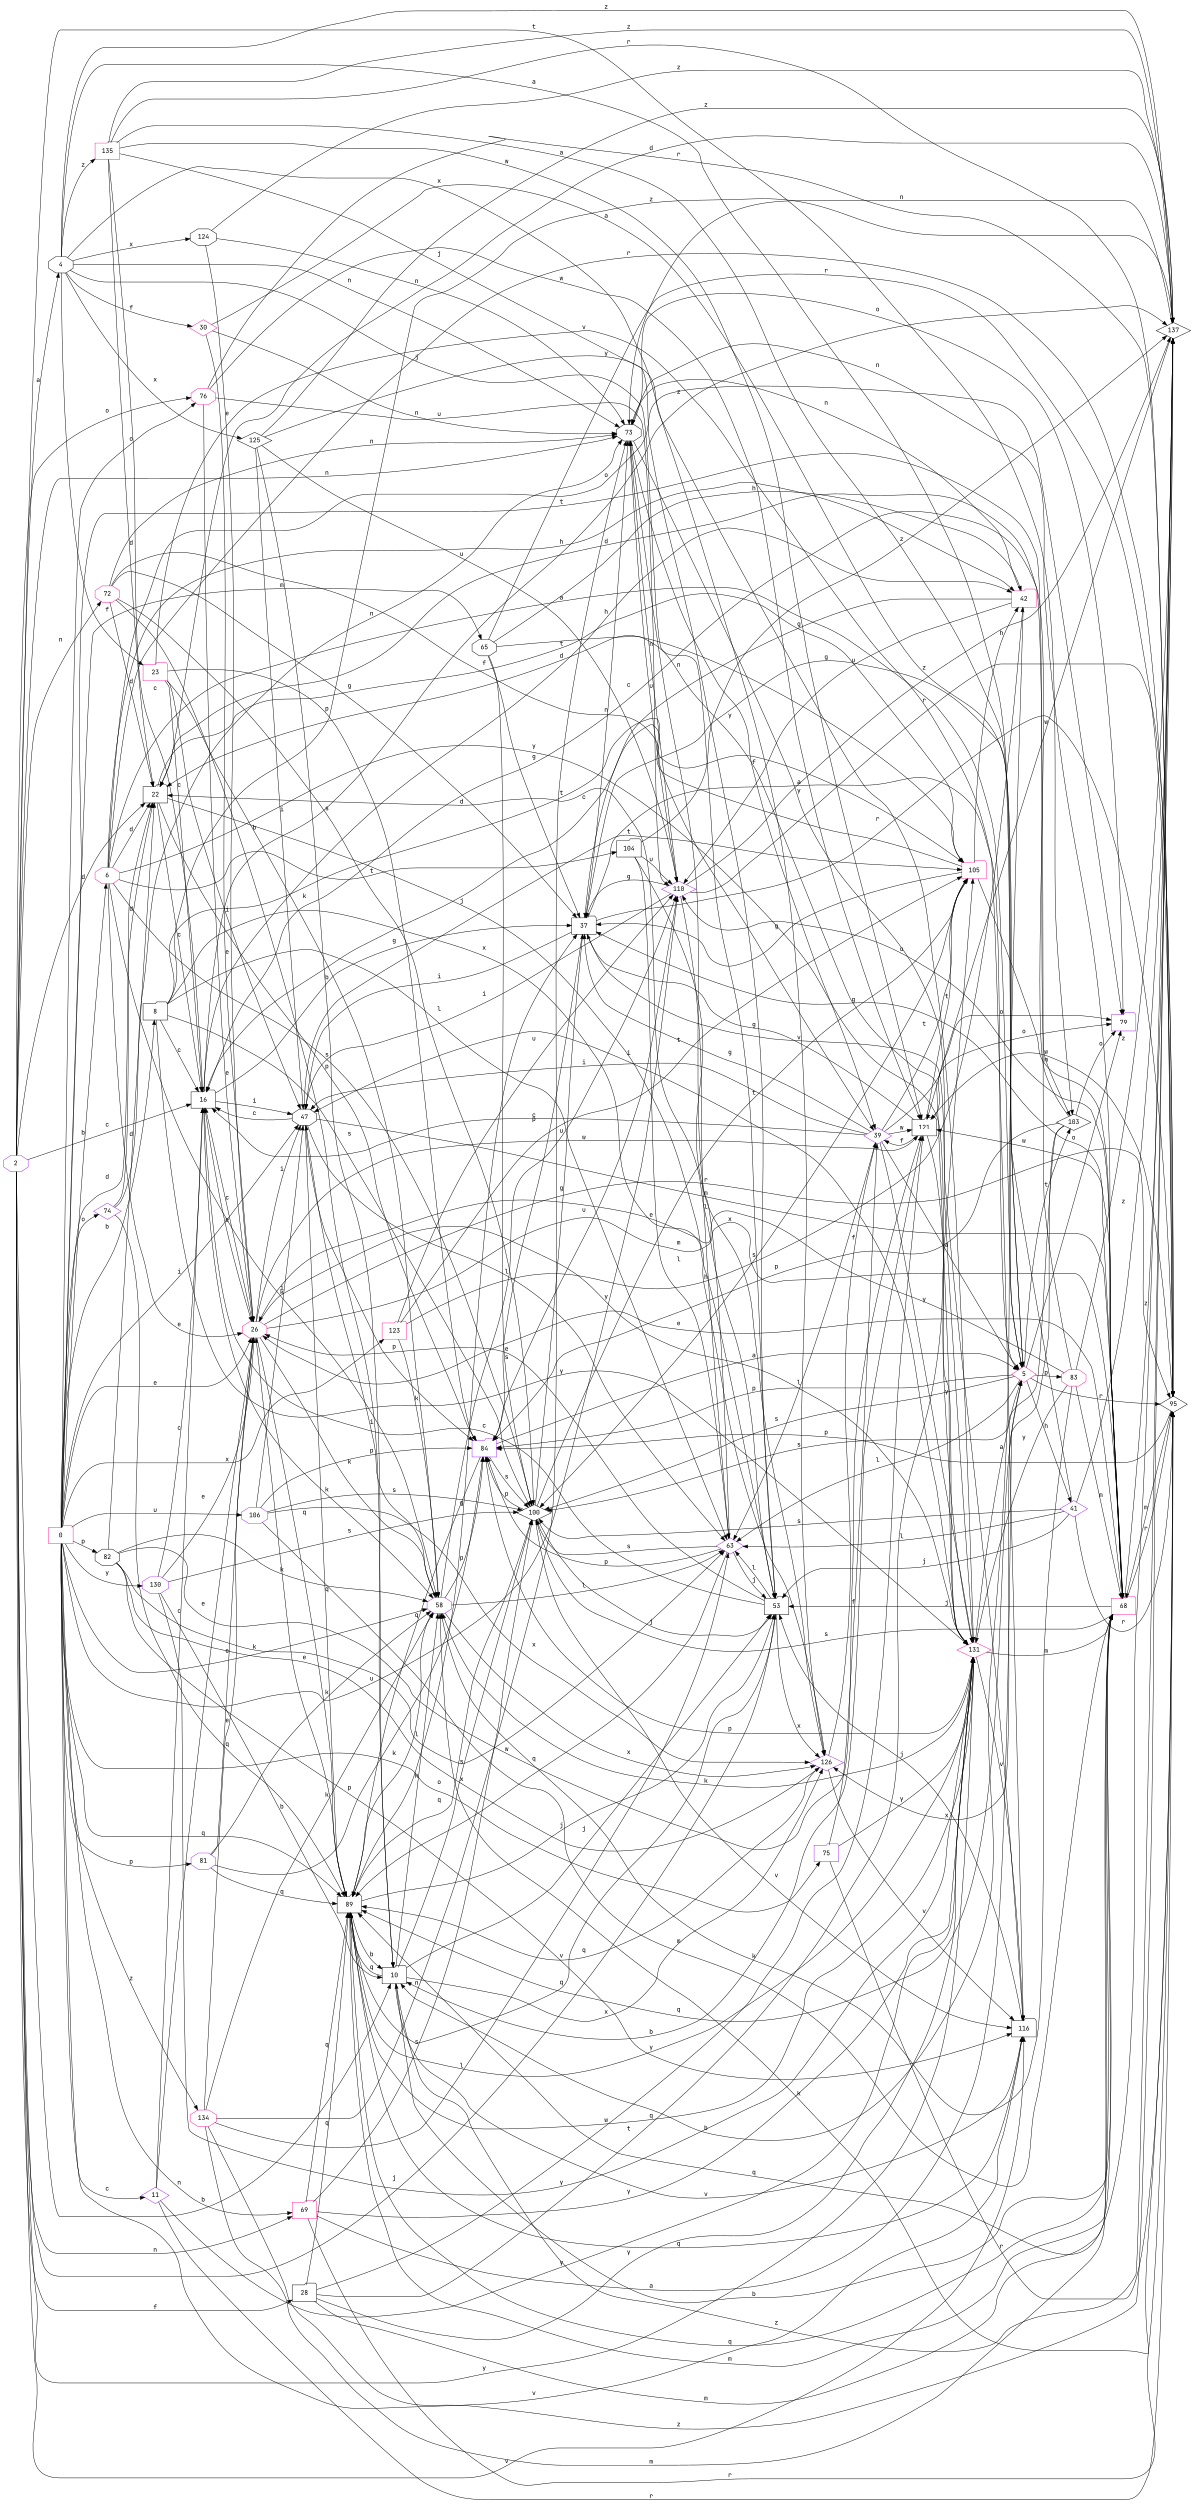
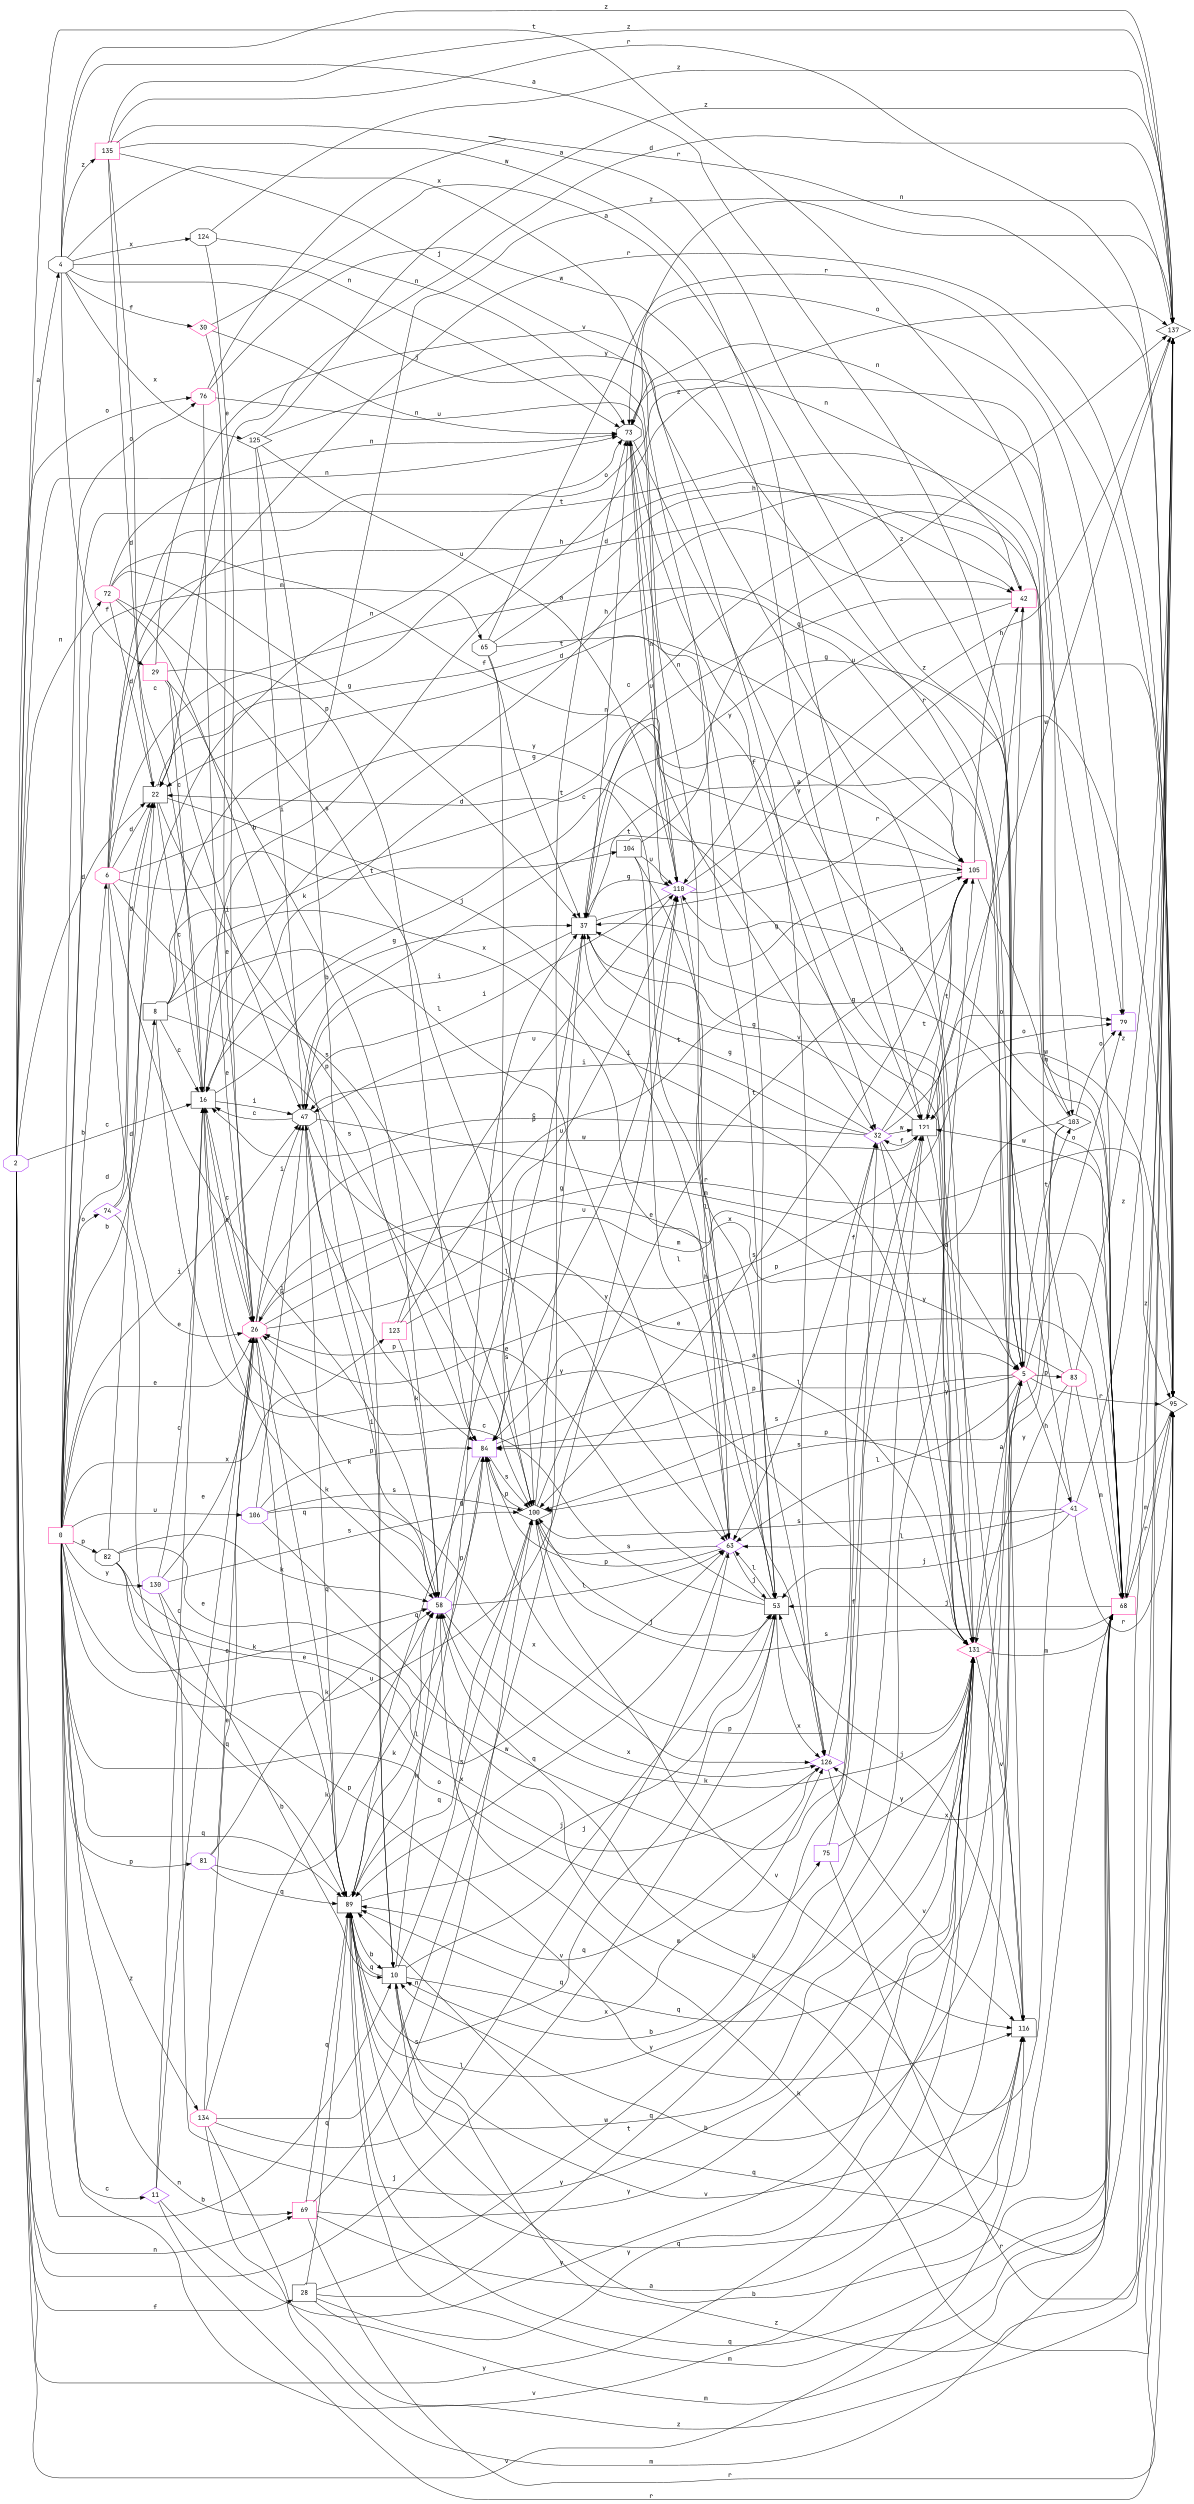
node "23": label "23" -> "29"
node "39": label "39" -> "32"
